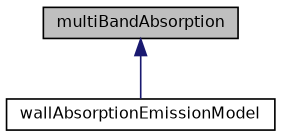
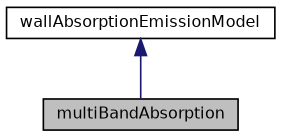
edge "wallAbsorptionEmissionModel" -> "multiBandAbsorption": reversed
